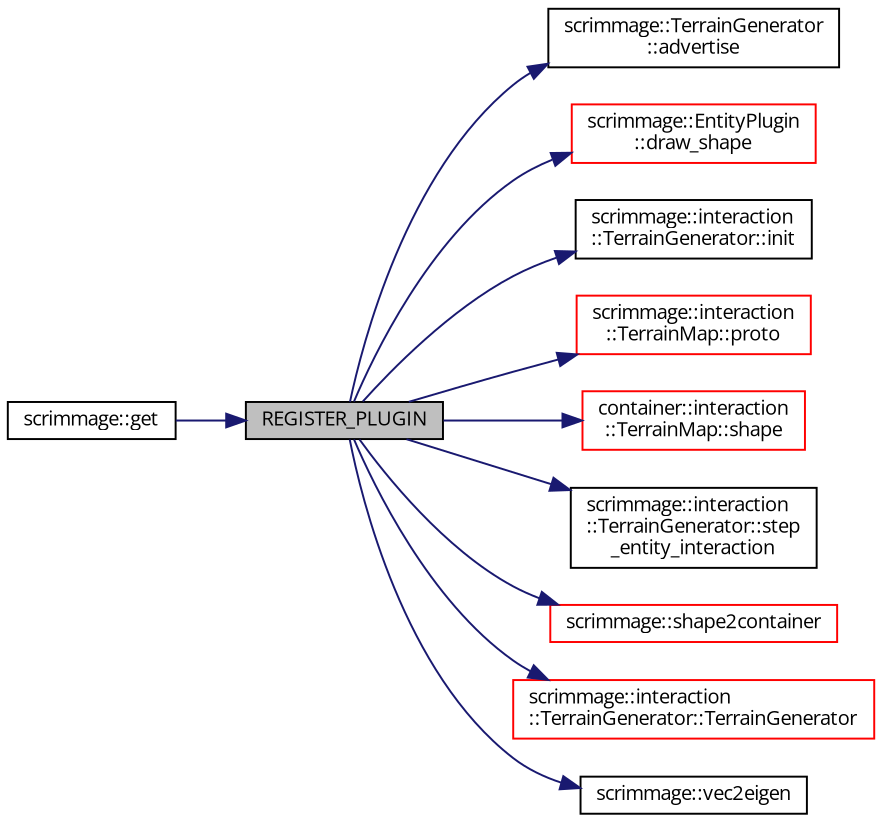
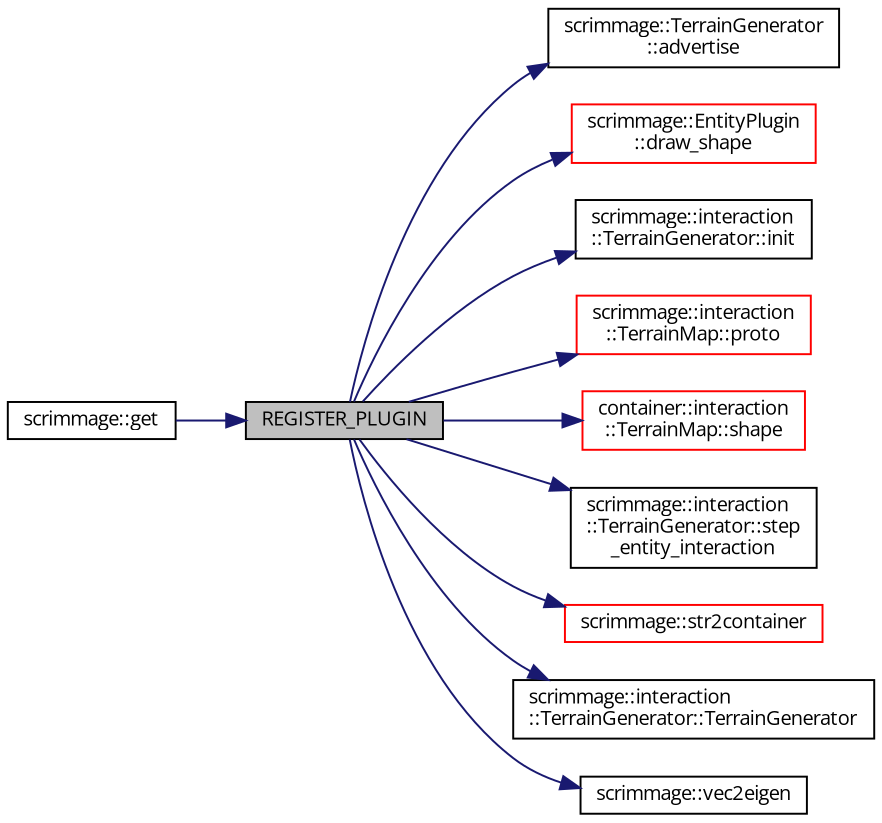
node "scrimmage::shape2container": label "scrimmage::shape2container" -> "scrimmage::str2container"
node "scrimmage::interaction ::TerrainGenerator::TerrainGenerator": color red -> black
